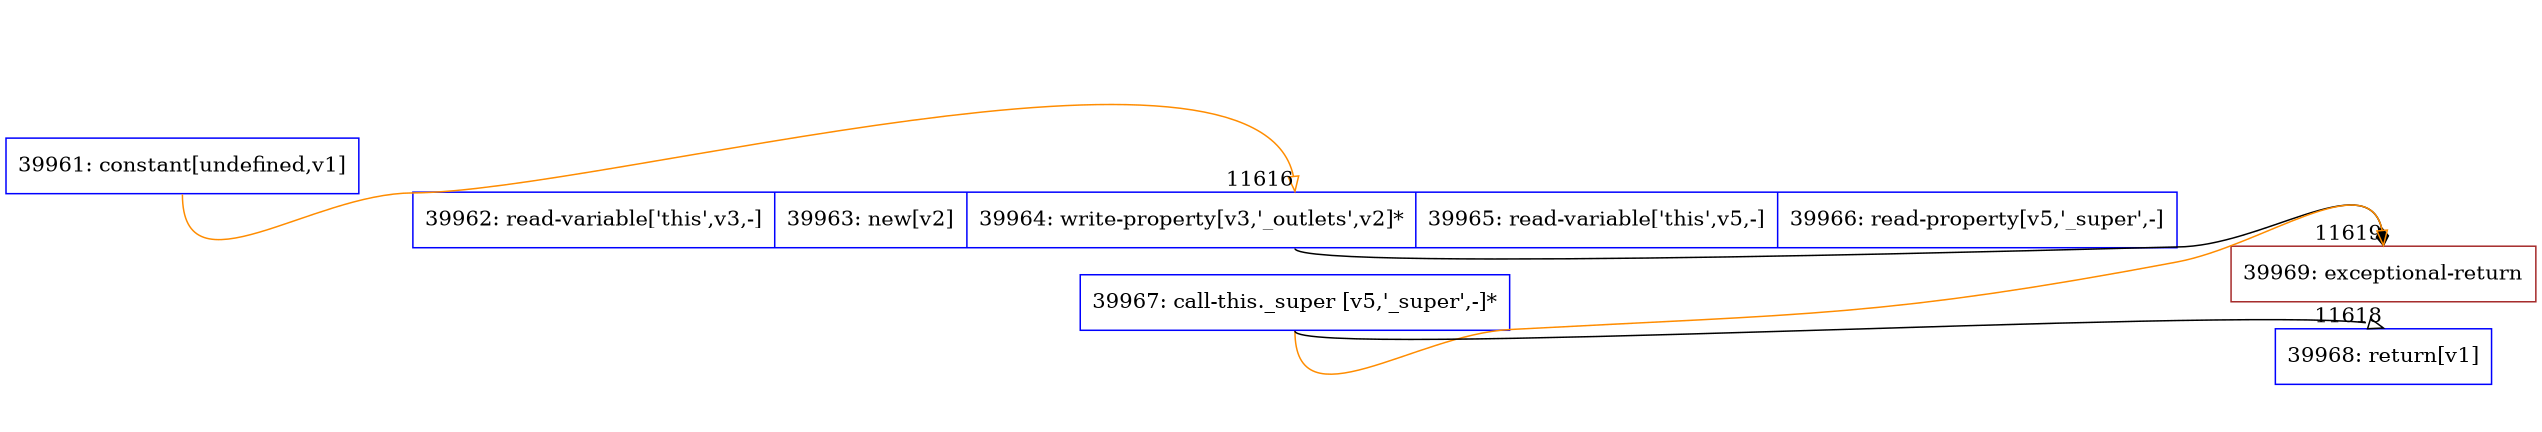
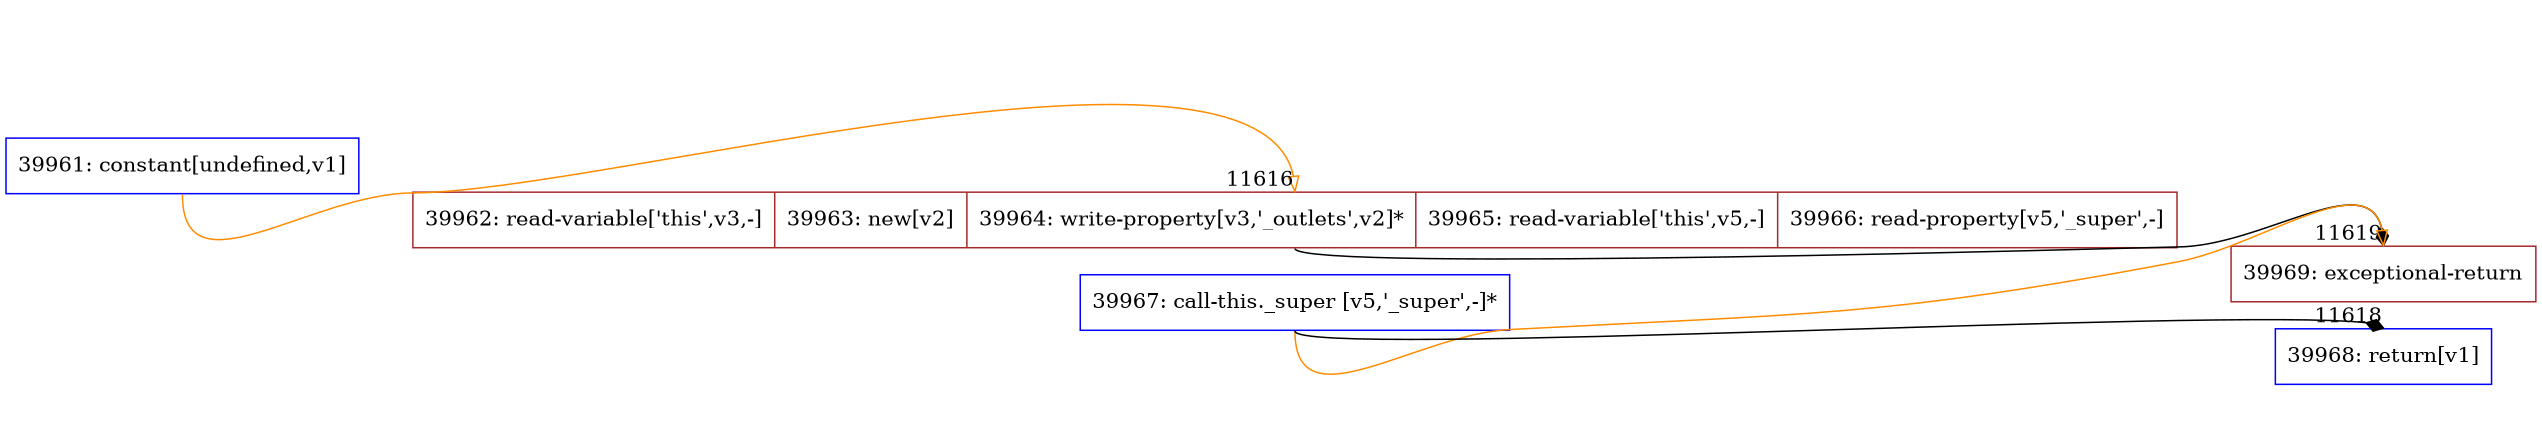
node "39962: read-variable['this',v3,-]": color blue -> brown
edge "39967: call-this._super [v5,'_super',-]*" -> "39968: return[v1]": arrowhead onormal -> diamond
